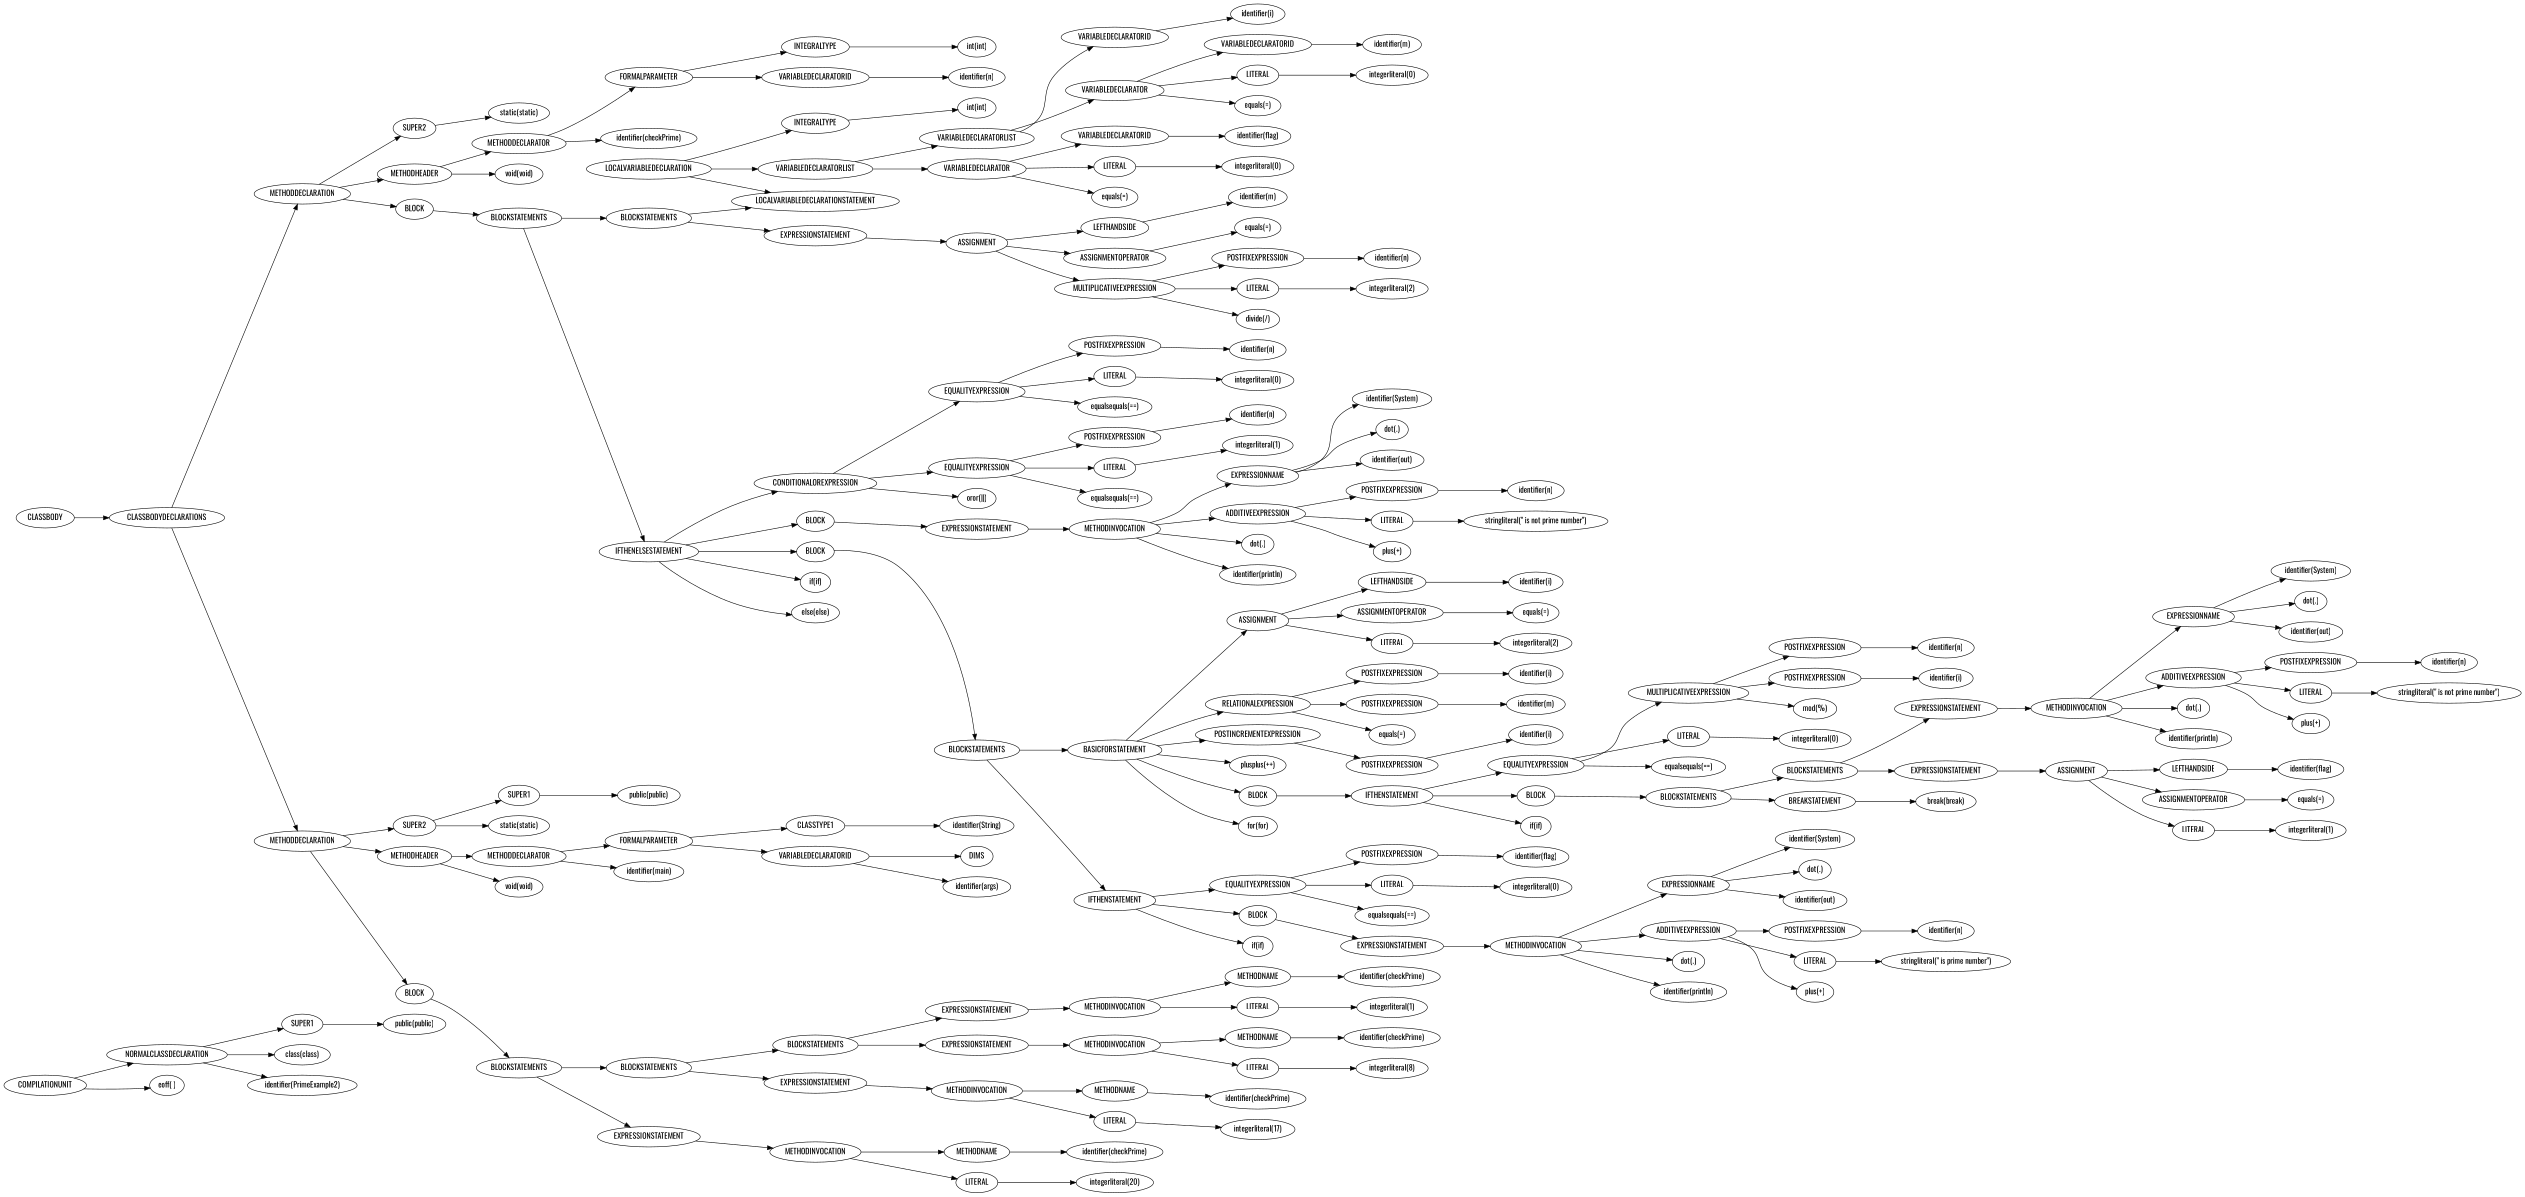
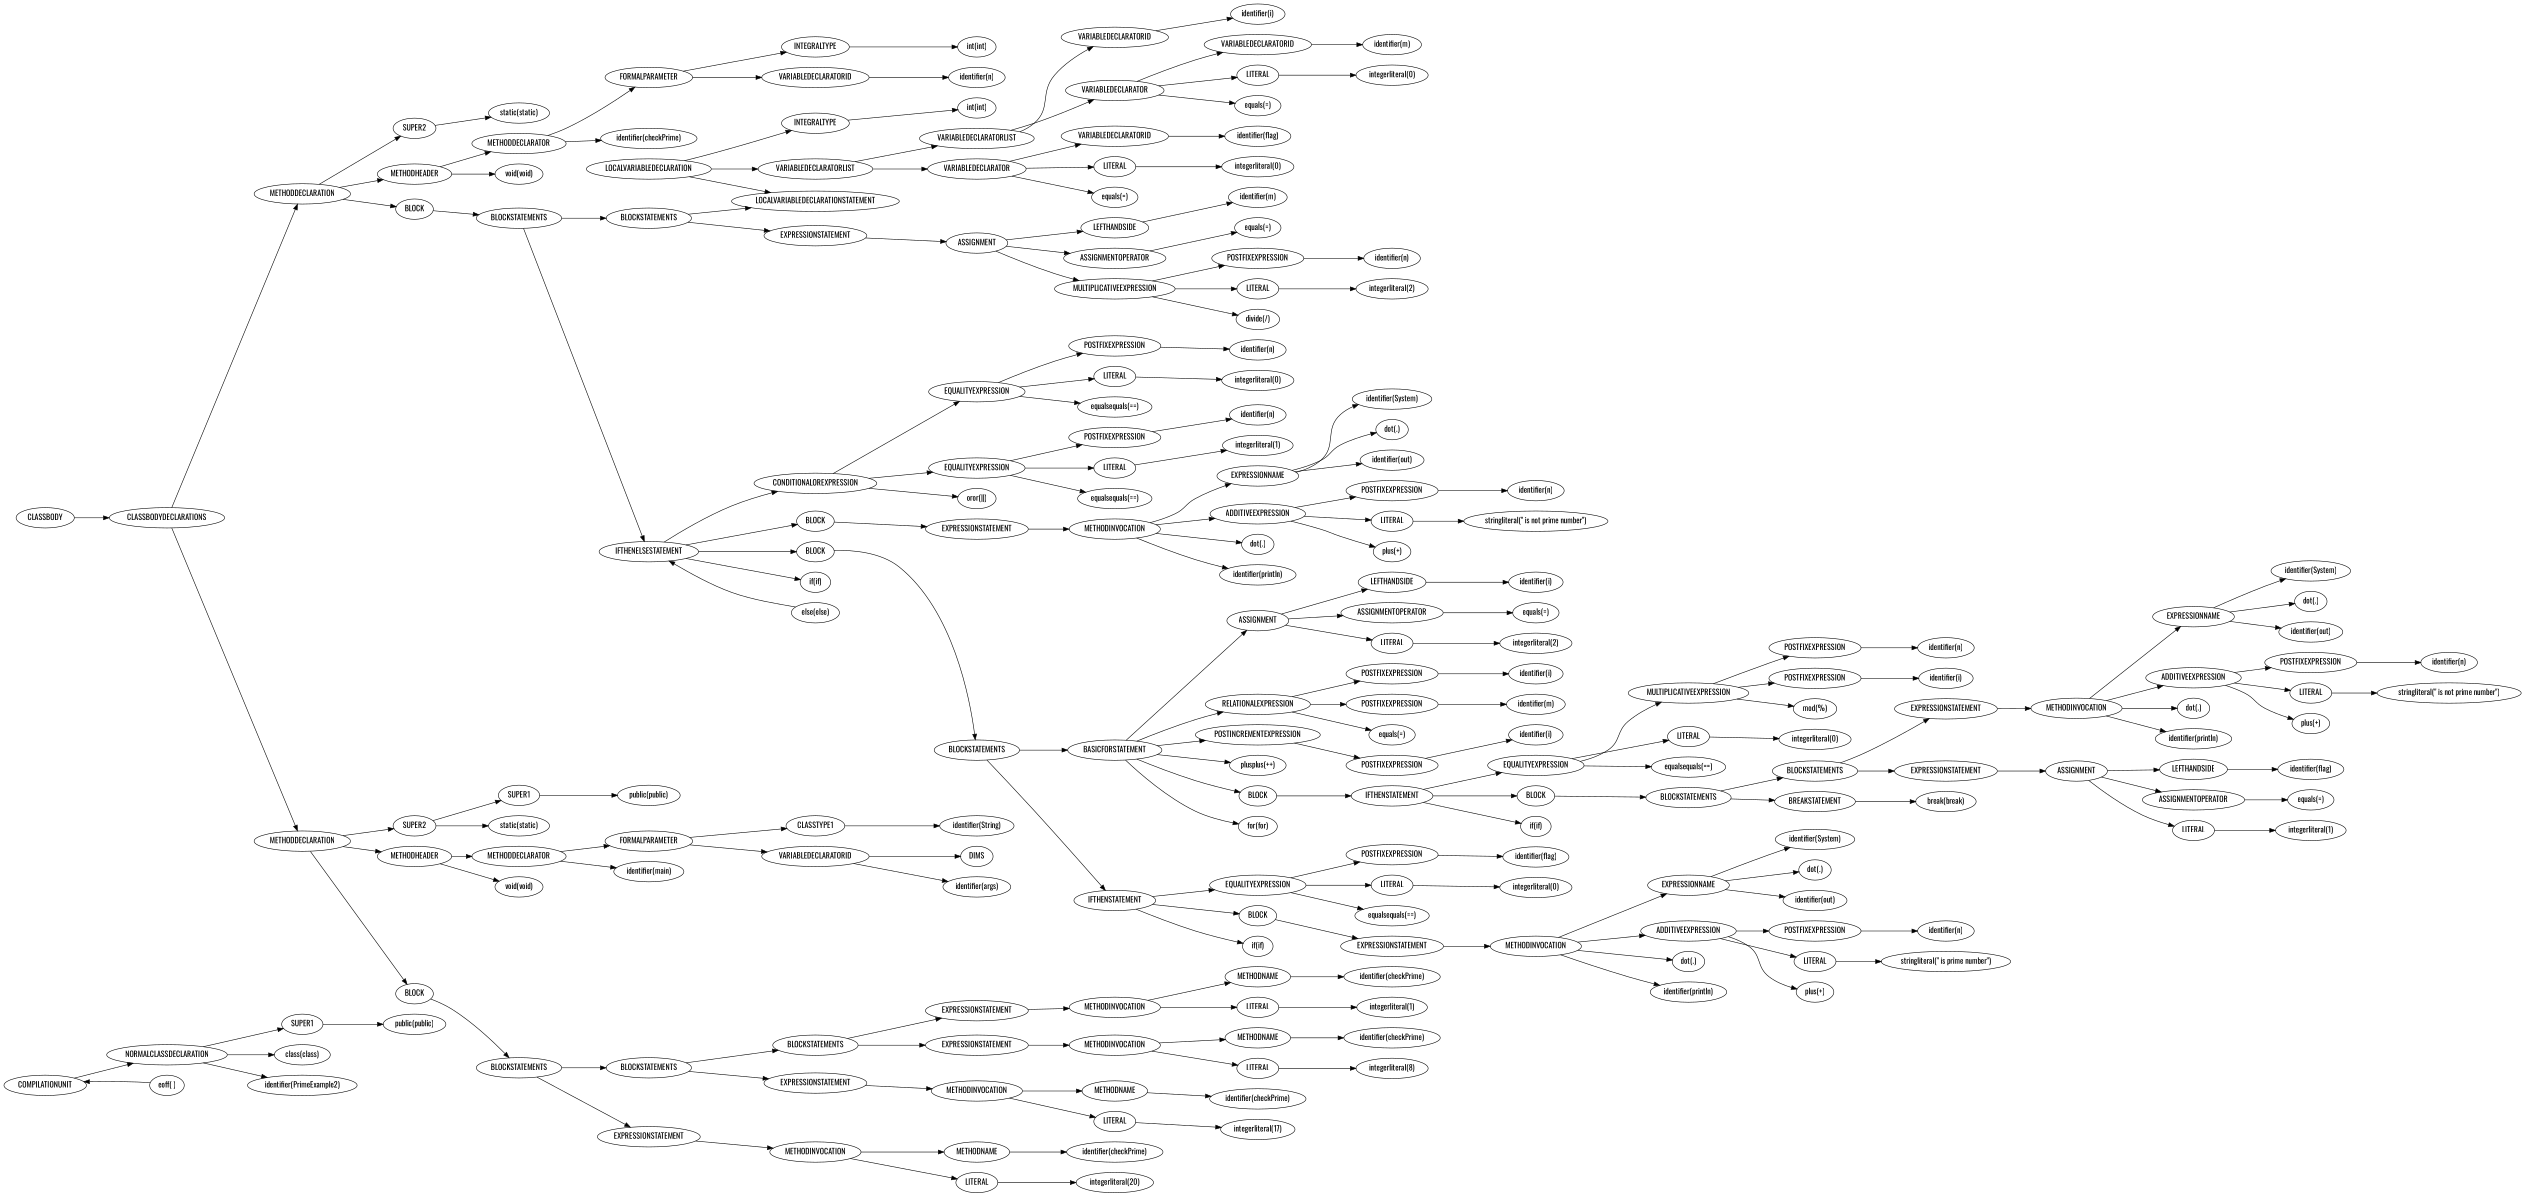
edge "IFTHENELSESTATEMENT" -> "else(else)": reversed
edge "COMPILATIONUNIT" -> "eoff( )": reversed
